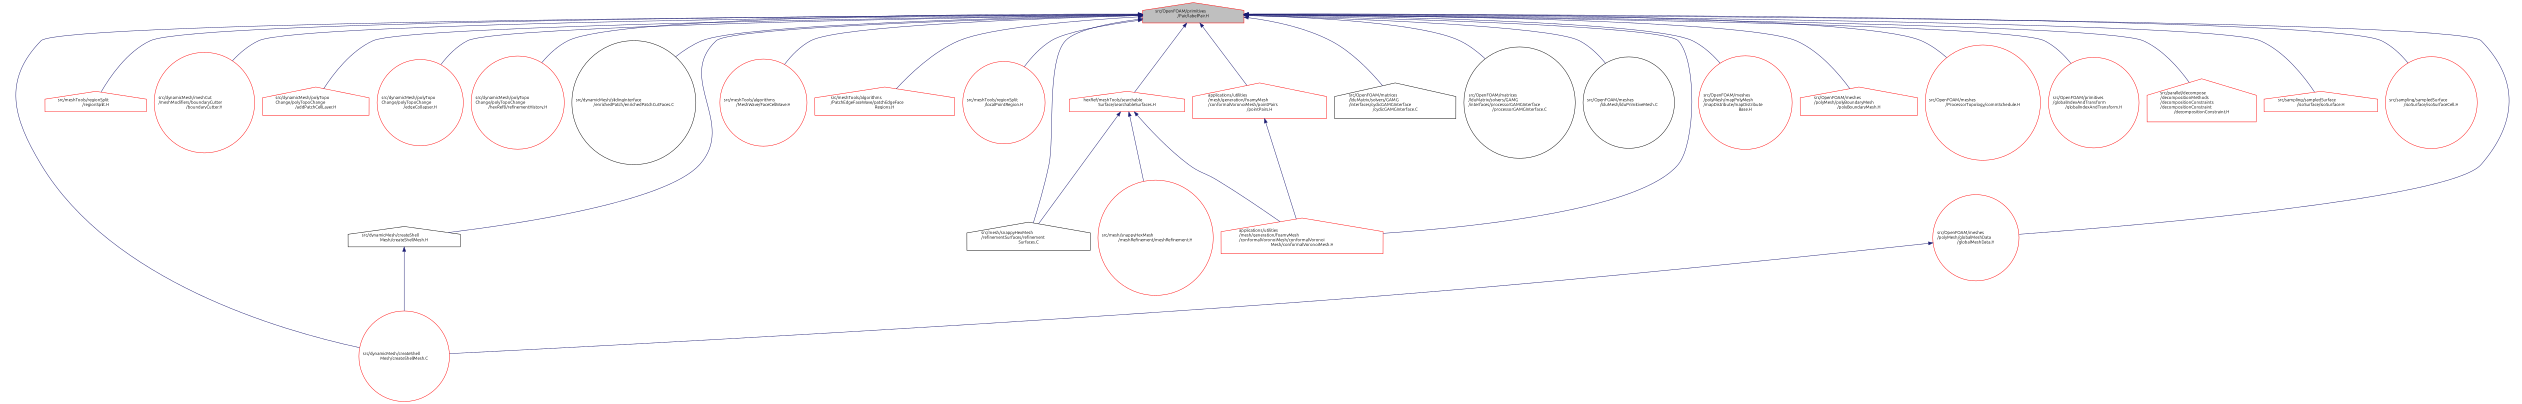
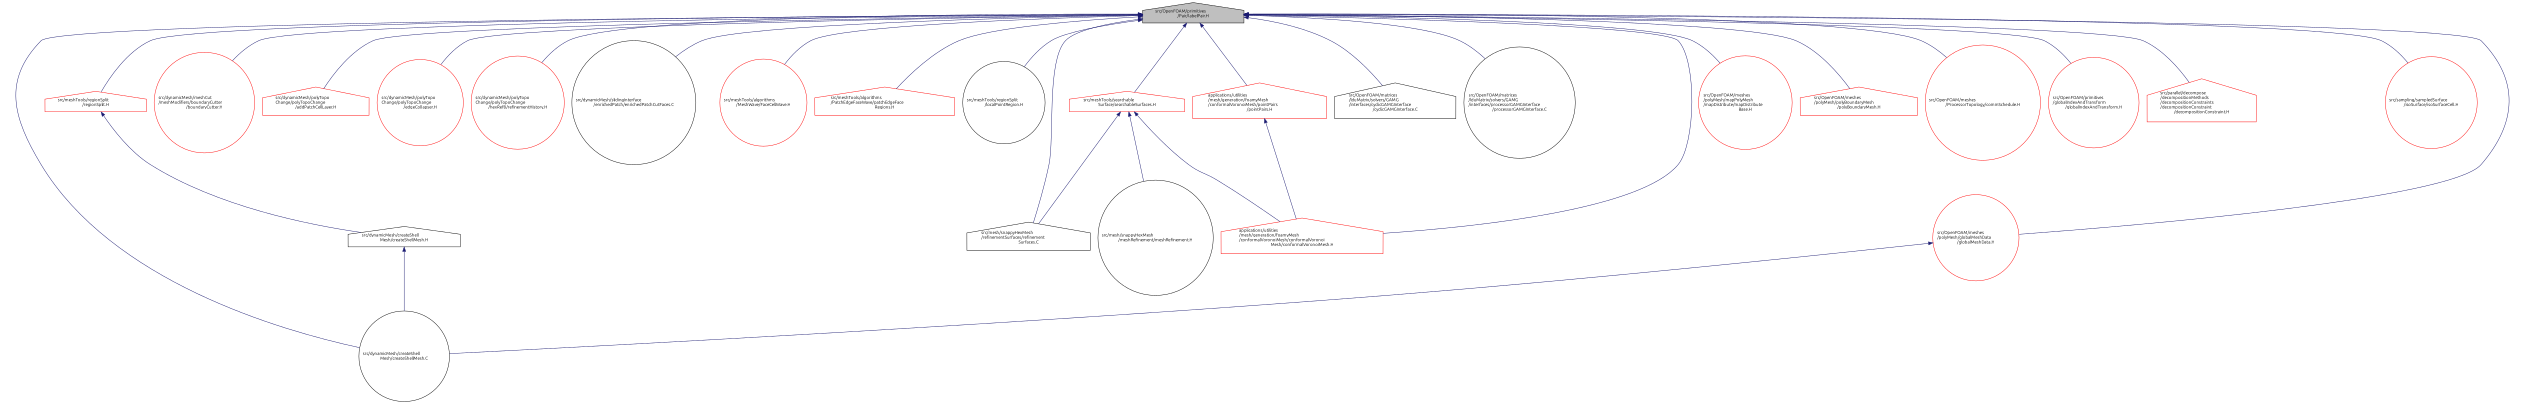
node "src/OpenFOAM/primitives /Pair/labelPair.H": color red -> black
edge "src/dynamicMesh/createShell Mesh/createShellMesh.H" -> "src/OpenFOAM/primitives /Pair/labelPair.H": now "src/dynamicMesh/createShell Mesh/createShellMesh.H" -> "src/meshTools/regionSplit /regionSplit.H"
node "src/meshTools/regionSplit /localPointRegion.H": color red -> black
node "hexRef/meshTools/searchable Surface/searchableSurfaces.H": label "hexRef/meshTools/searchable Surface/searchableSurfaces.H" -> "src/meshTools/searchable Surface/searchableSurfaces.H"
node "src/OpenFOAM/meshes /lduMesh/lduPrimitiveMesh.C": removed
node "src/sampling/sampledSurface /isoSurface/isoSurface.H": removed
node "src/mesh/snappyHexMesh /meshRefinement/meshRefinement.H": color red -> black
node "src/dynamicMesh/createShell Mesh/createShellMesh.C": color red -> black
